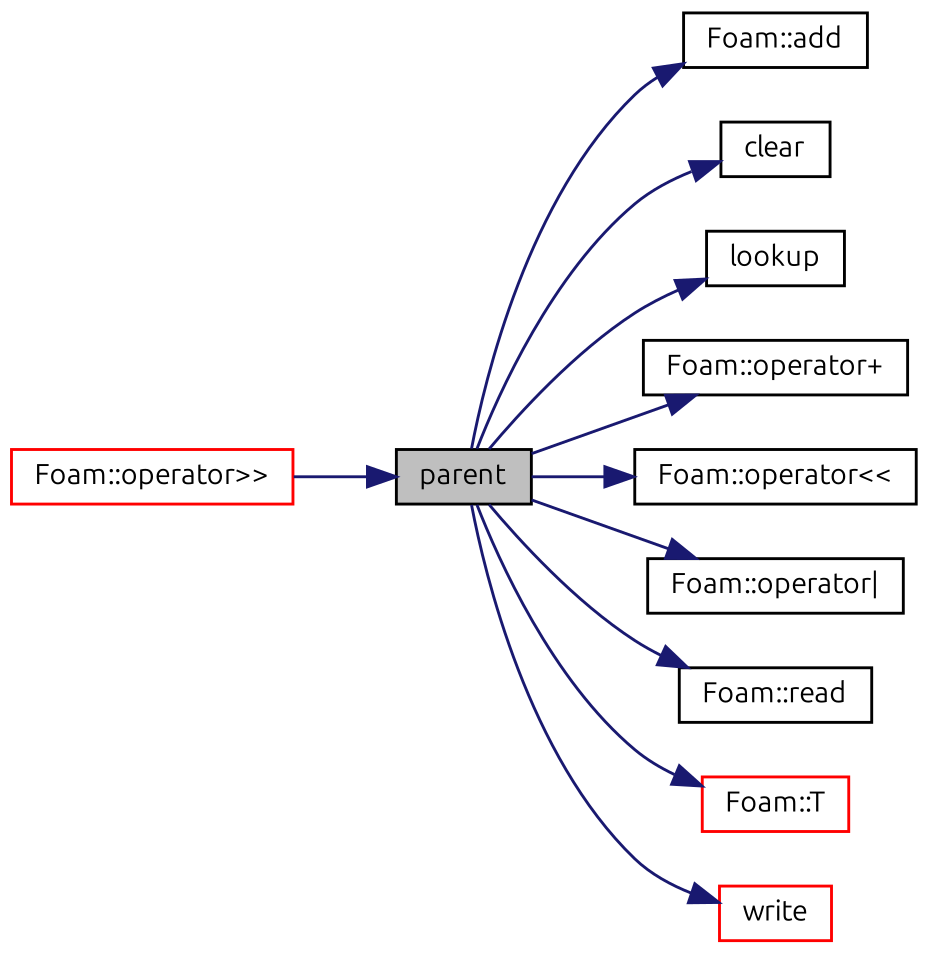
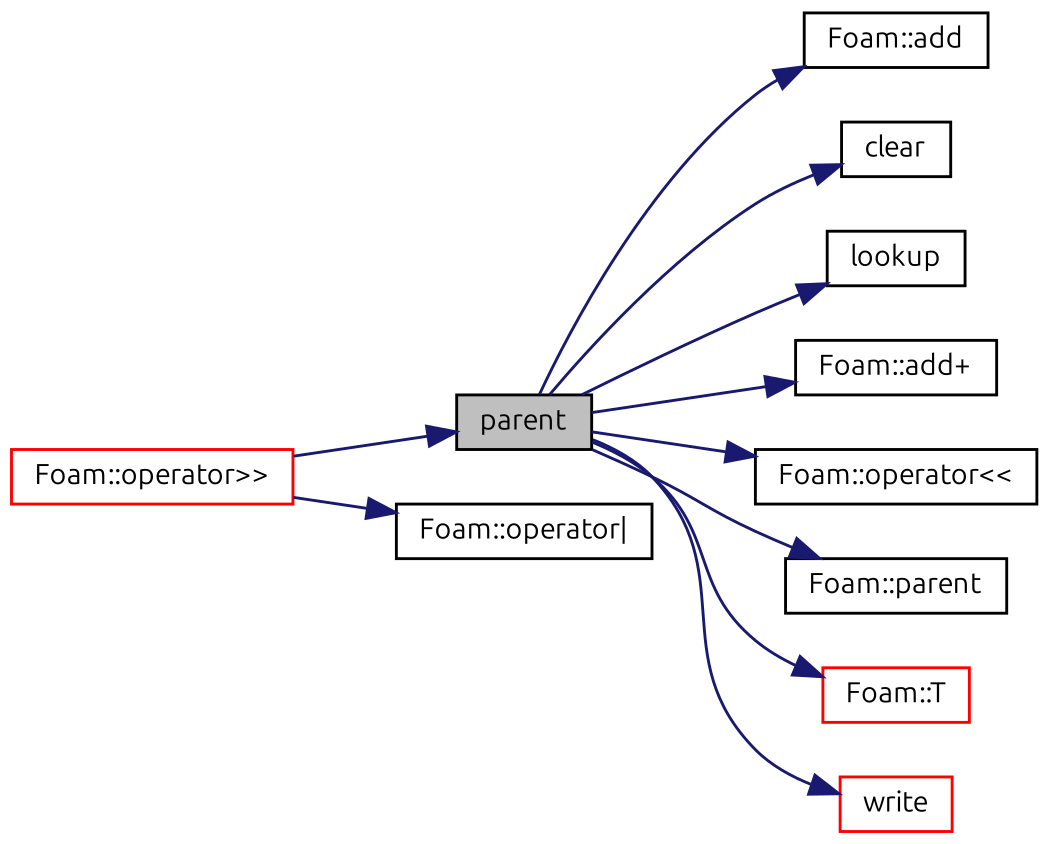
node "Foam::operator+": label "Foam::operator+" -> "Foam::add+"
edge "parent" -> "Foam::operator|": now "Foam::operator>>" -> "Foam::operator|"
node "Foam::read": label "Foam::read" -> "Foam::parent"
